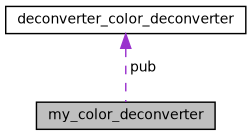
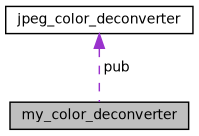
node "deconverter_color_deconverter": label "deconverter_color_deconverter" -> "jpeg_color_deconverter"
